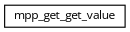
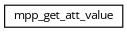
node "mpp_get_get_value": label "mpp_get_get_value" -> "mpp_get_att_value"
